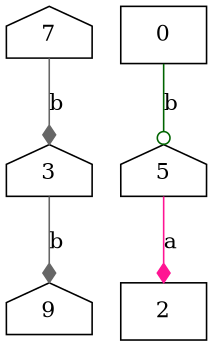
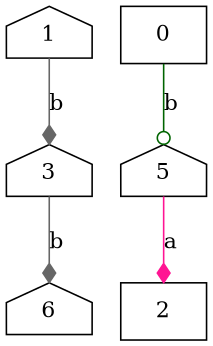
node "7": label "7" -> "1"
node "9": label "9" -> "6"
